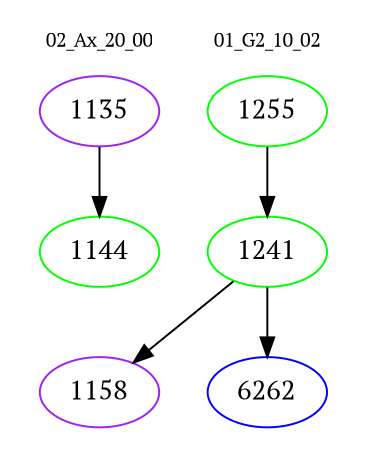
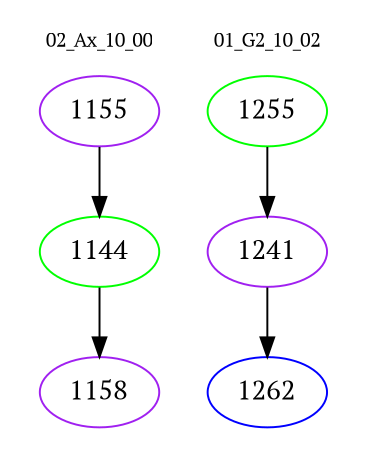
cluster "02_Ax_20_00": label "02_Ax_20_00" -> "02_Ax_10_00"
node "1135": label "1135" -> "1155"
node "1241": color green -> purple
edge "1241" -> "1158": now "1144" -> "1158"
node "6262": label "6262" -> "1262"
